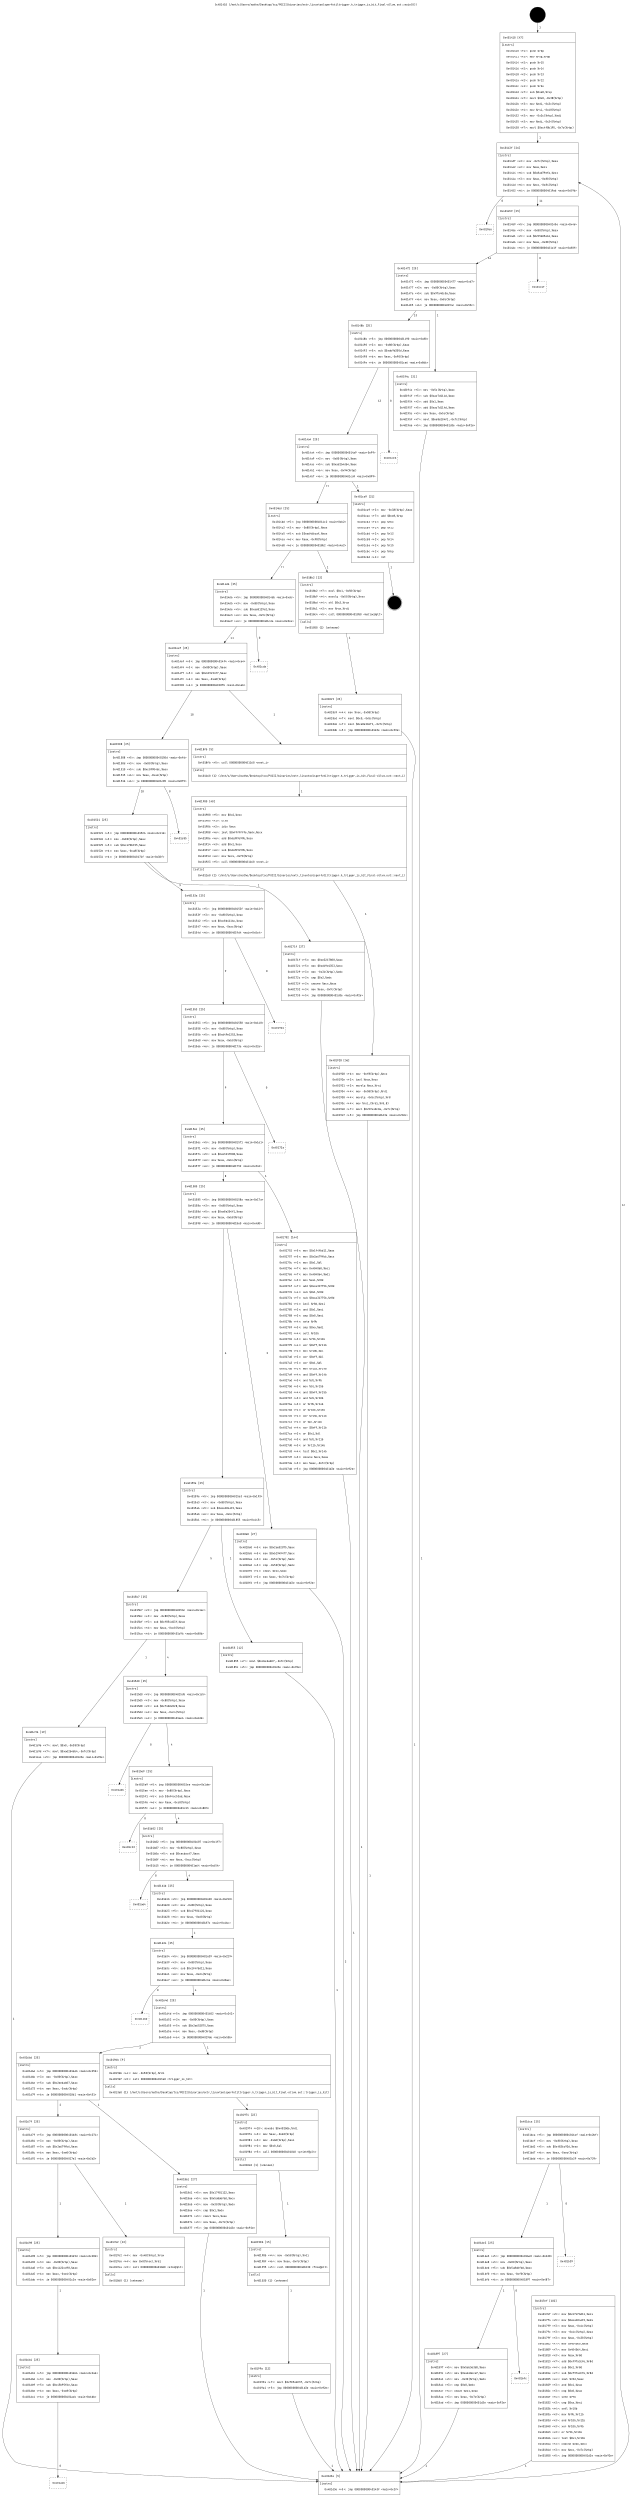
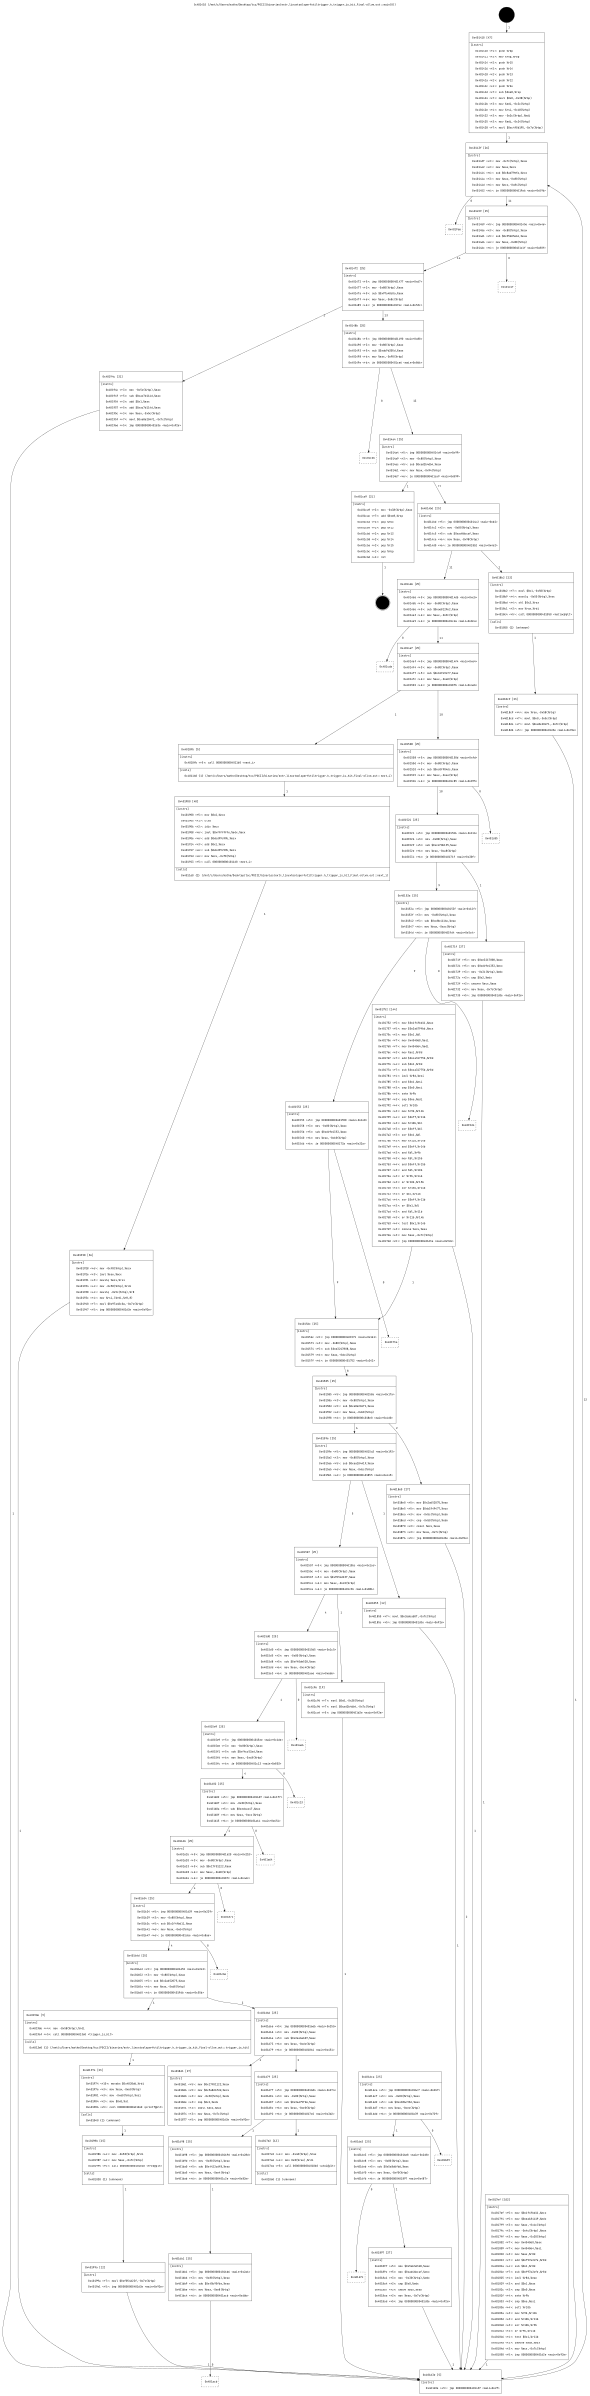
edge "0x40156c [25]" -> "0x401752 [144]": reversed
node "0x40187c": added
edge "0x401861 [27]" -> "0x401d3e [5]": removed, label "1"
